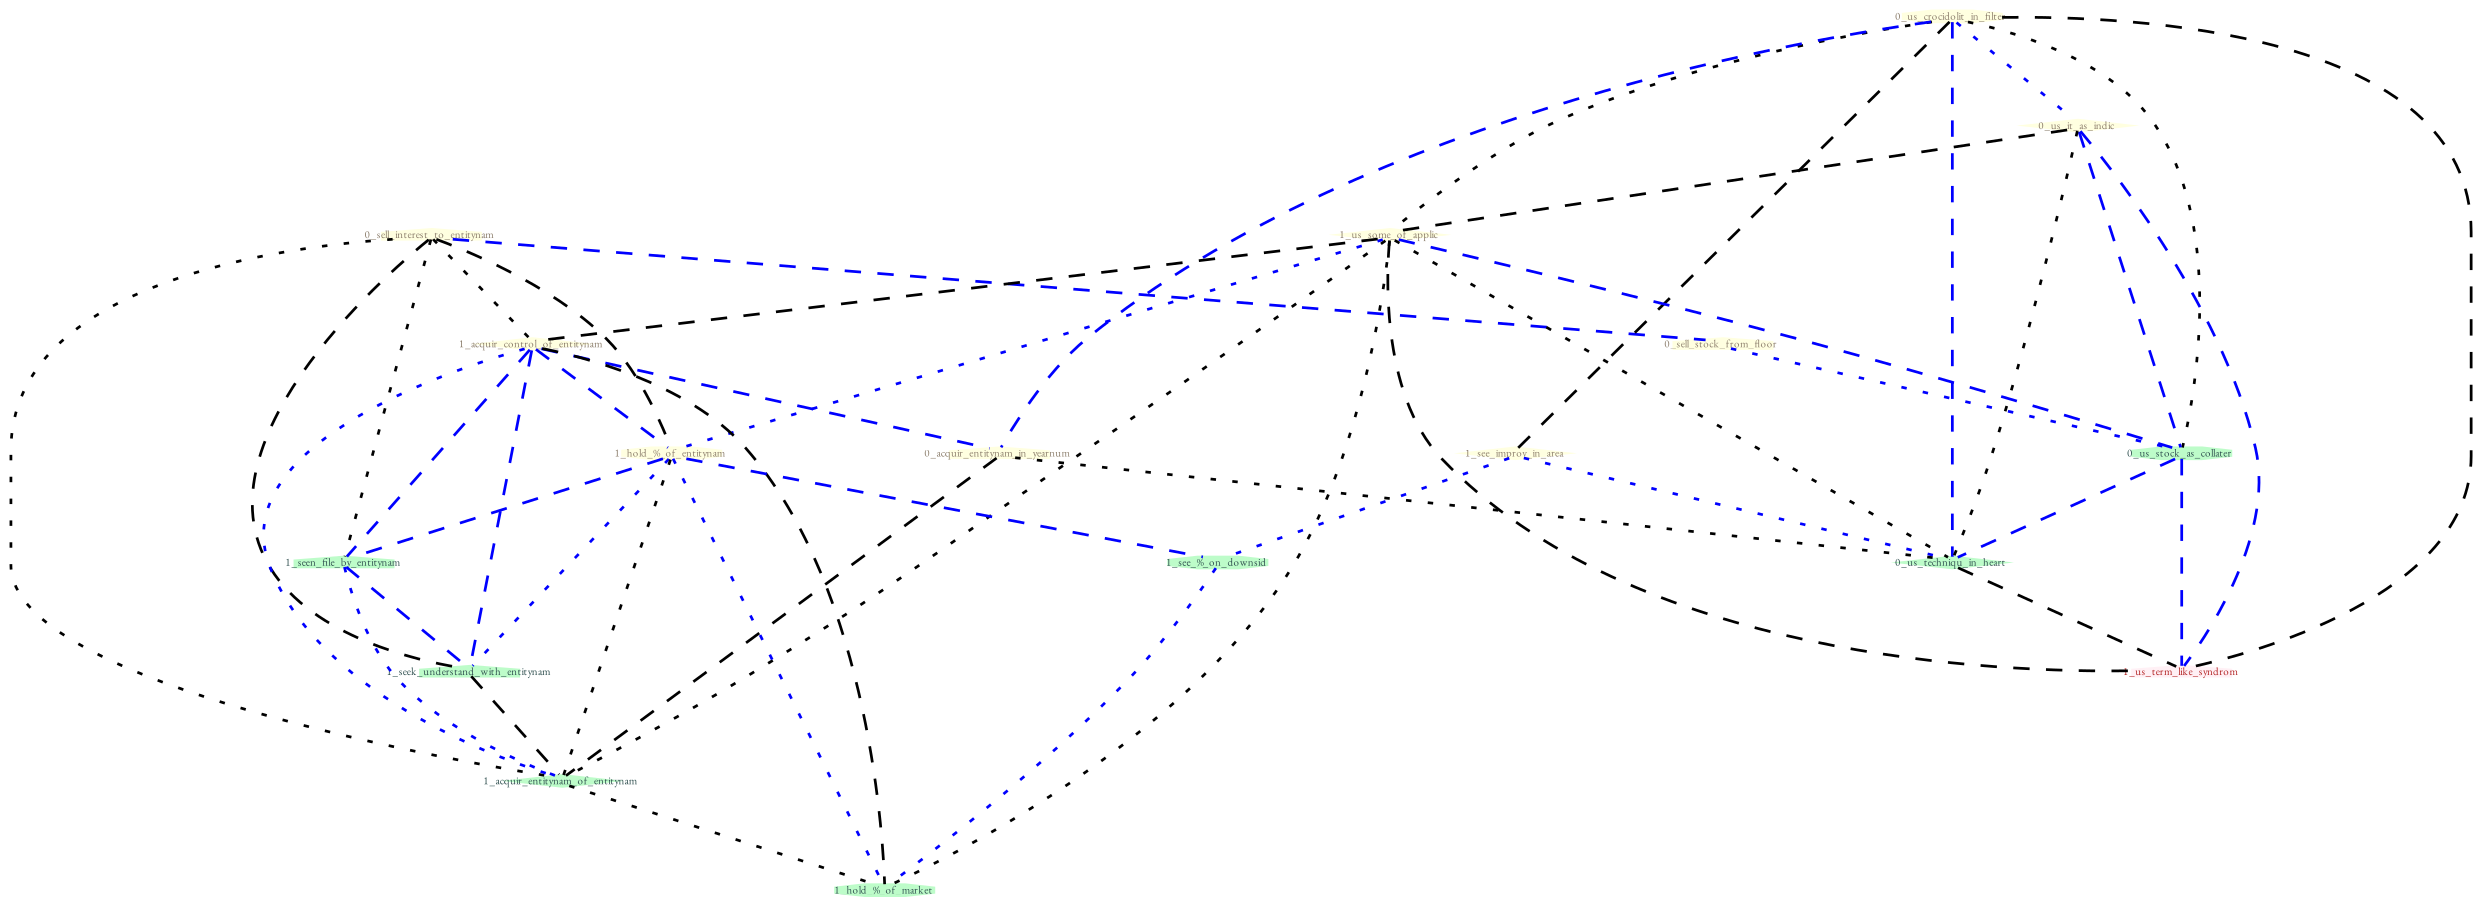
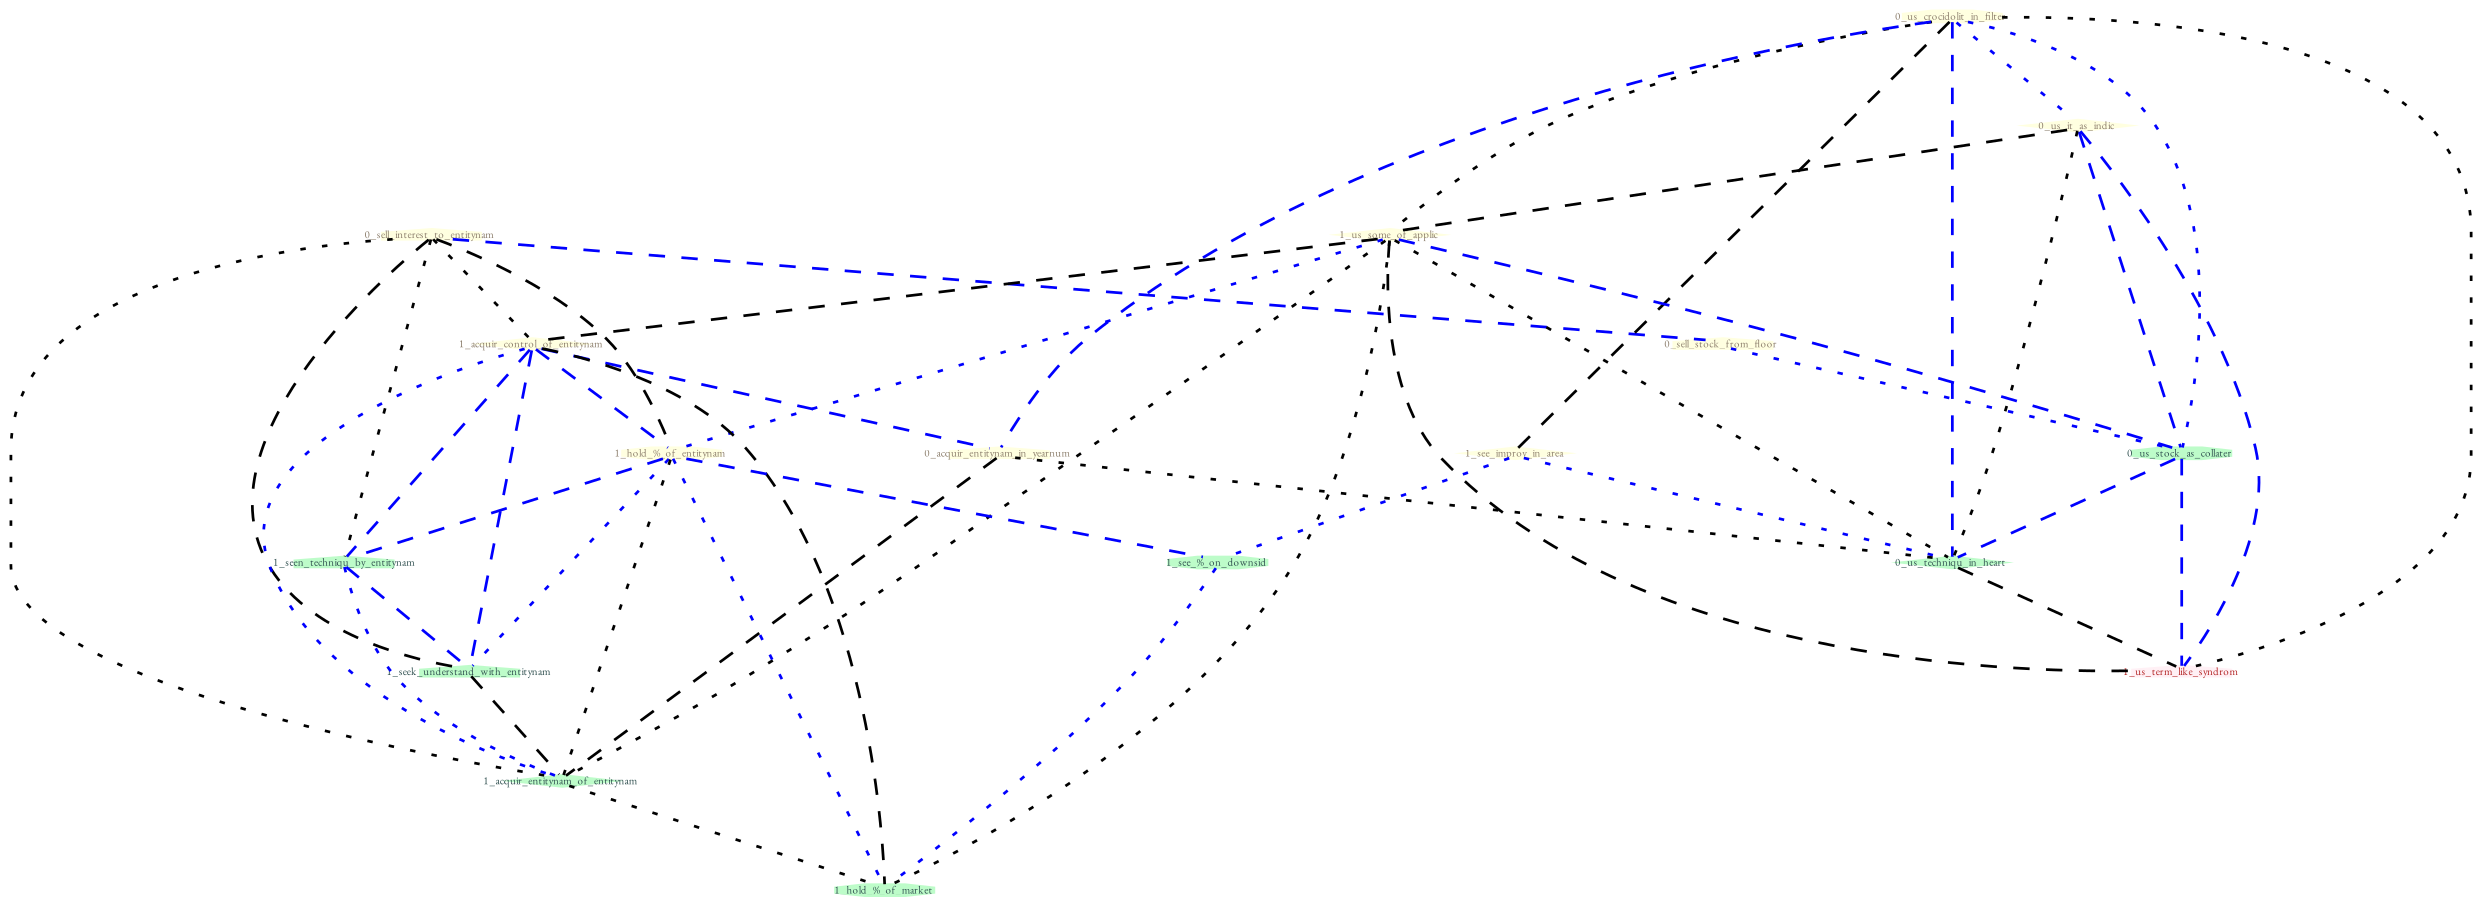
edge "0_us_crocidolit_in_filter" -- "0_us_stock_as_collater": color black -> blue
edge "0_us_crocidolit_in_filter" -- "1_us_term_like_syndrom": style dashed -> dotted
node "1_seen_file_by_entitynam": label "1_seen_file_by_entitynam" -> "1_seen_techniqu_by_entitynam"
